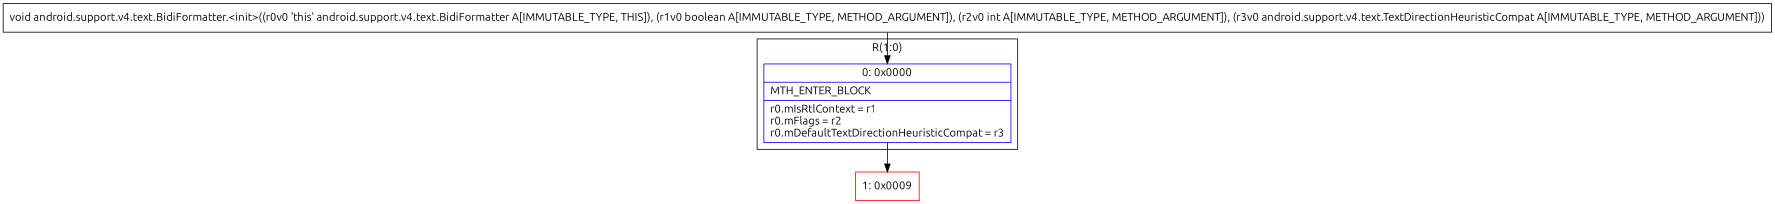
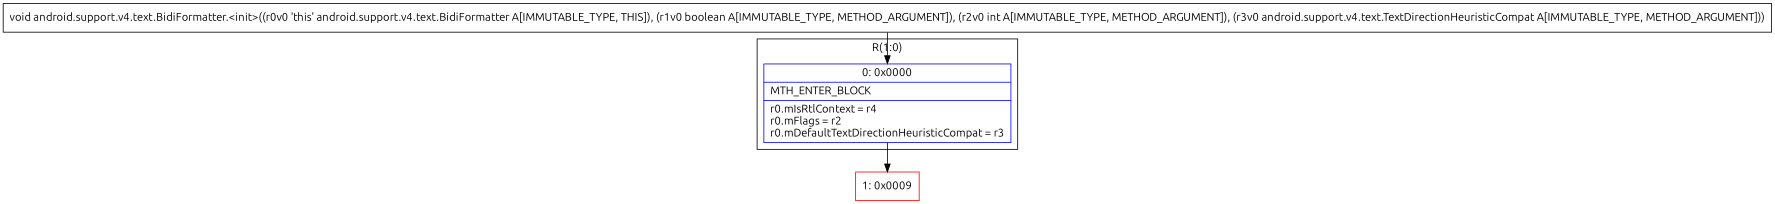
node "0: 0x0000": text "r0.mIsRtlContext = r1" -> "r0.mIsRtlContext = r4"
